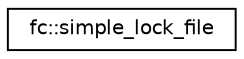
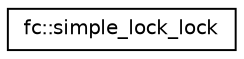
node "fc::simple_lock_file": label "fc::simple_lock_file" -> "fc::simple_lock_lock"
